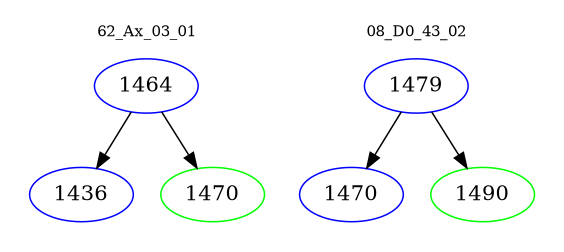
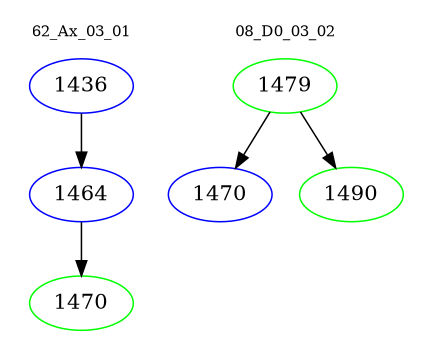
cluster "08_D0_43_02": label "08_D0_43_02" -> "08_D0_03_02"
node "1479": color blue -> green
edge "1464" -> "1436": reversed
